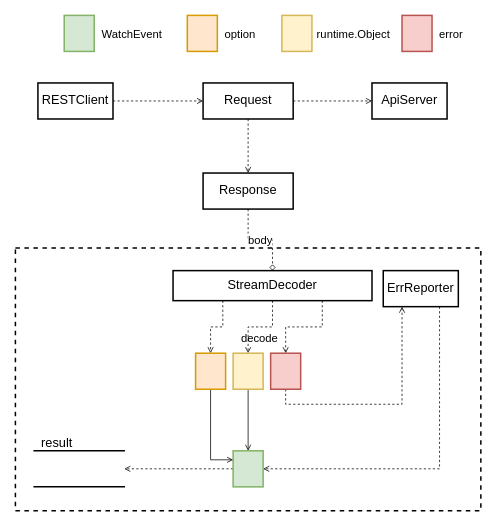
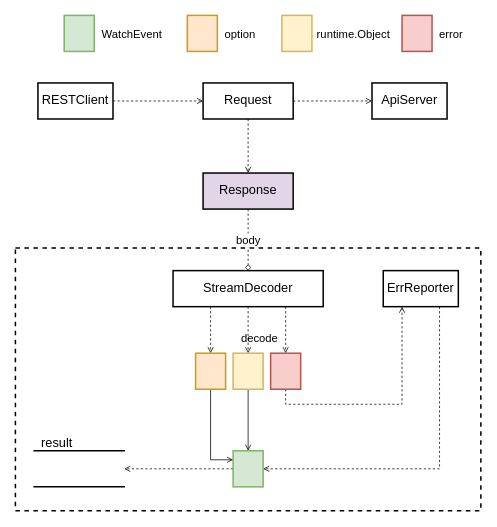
node "Response": fillcolor #ffffff -> #e1d5e7
node "StreamDecoder": size 199x30 -> 150x36
